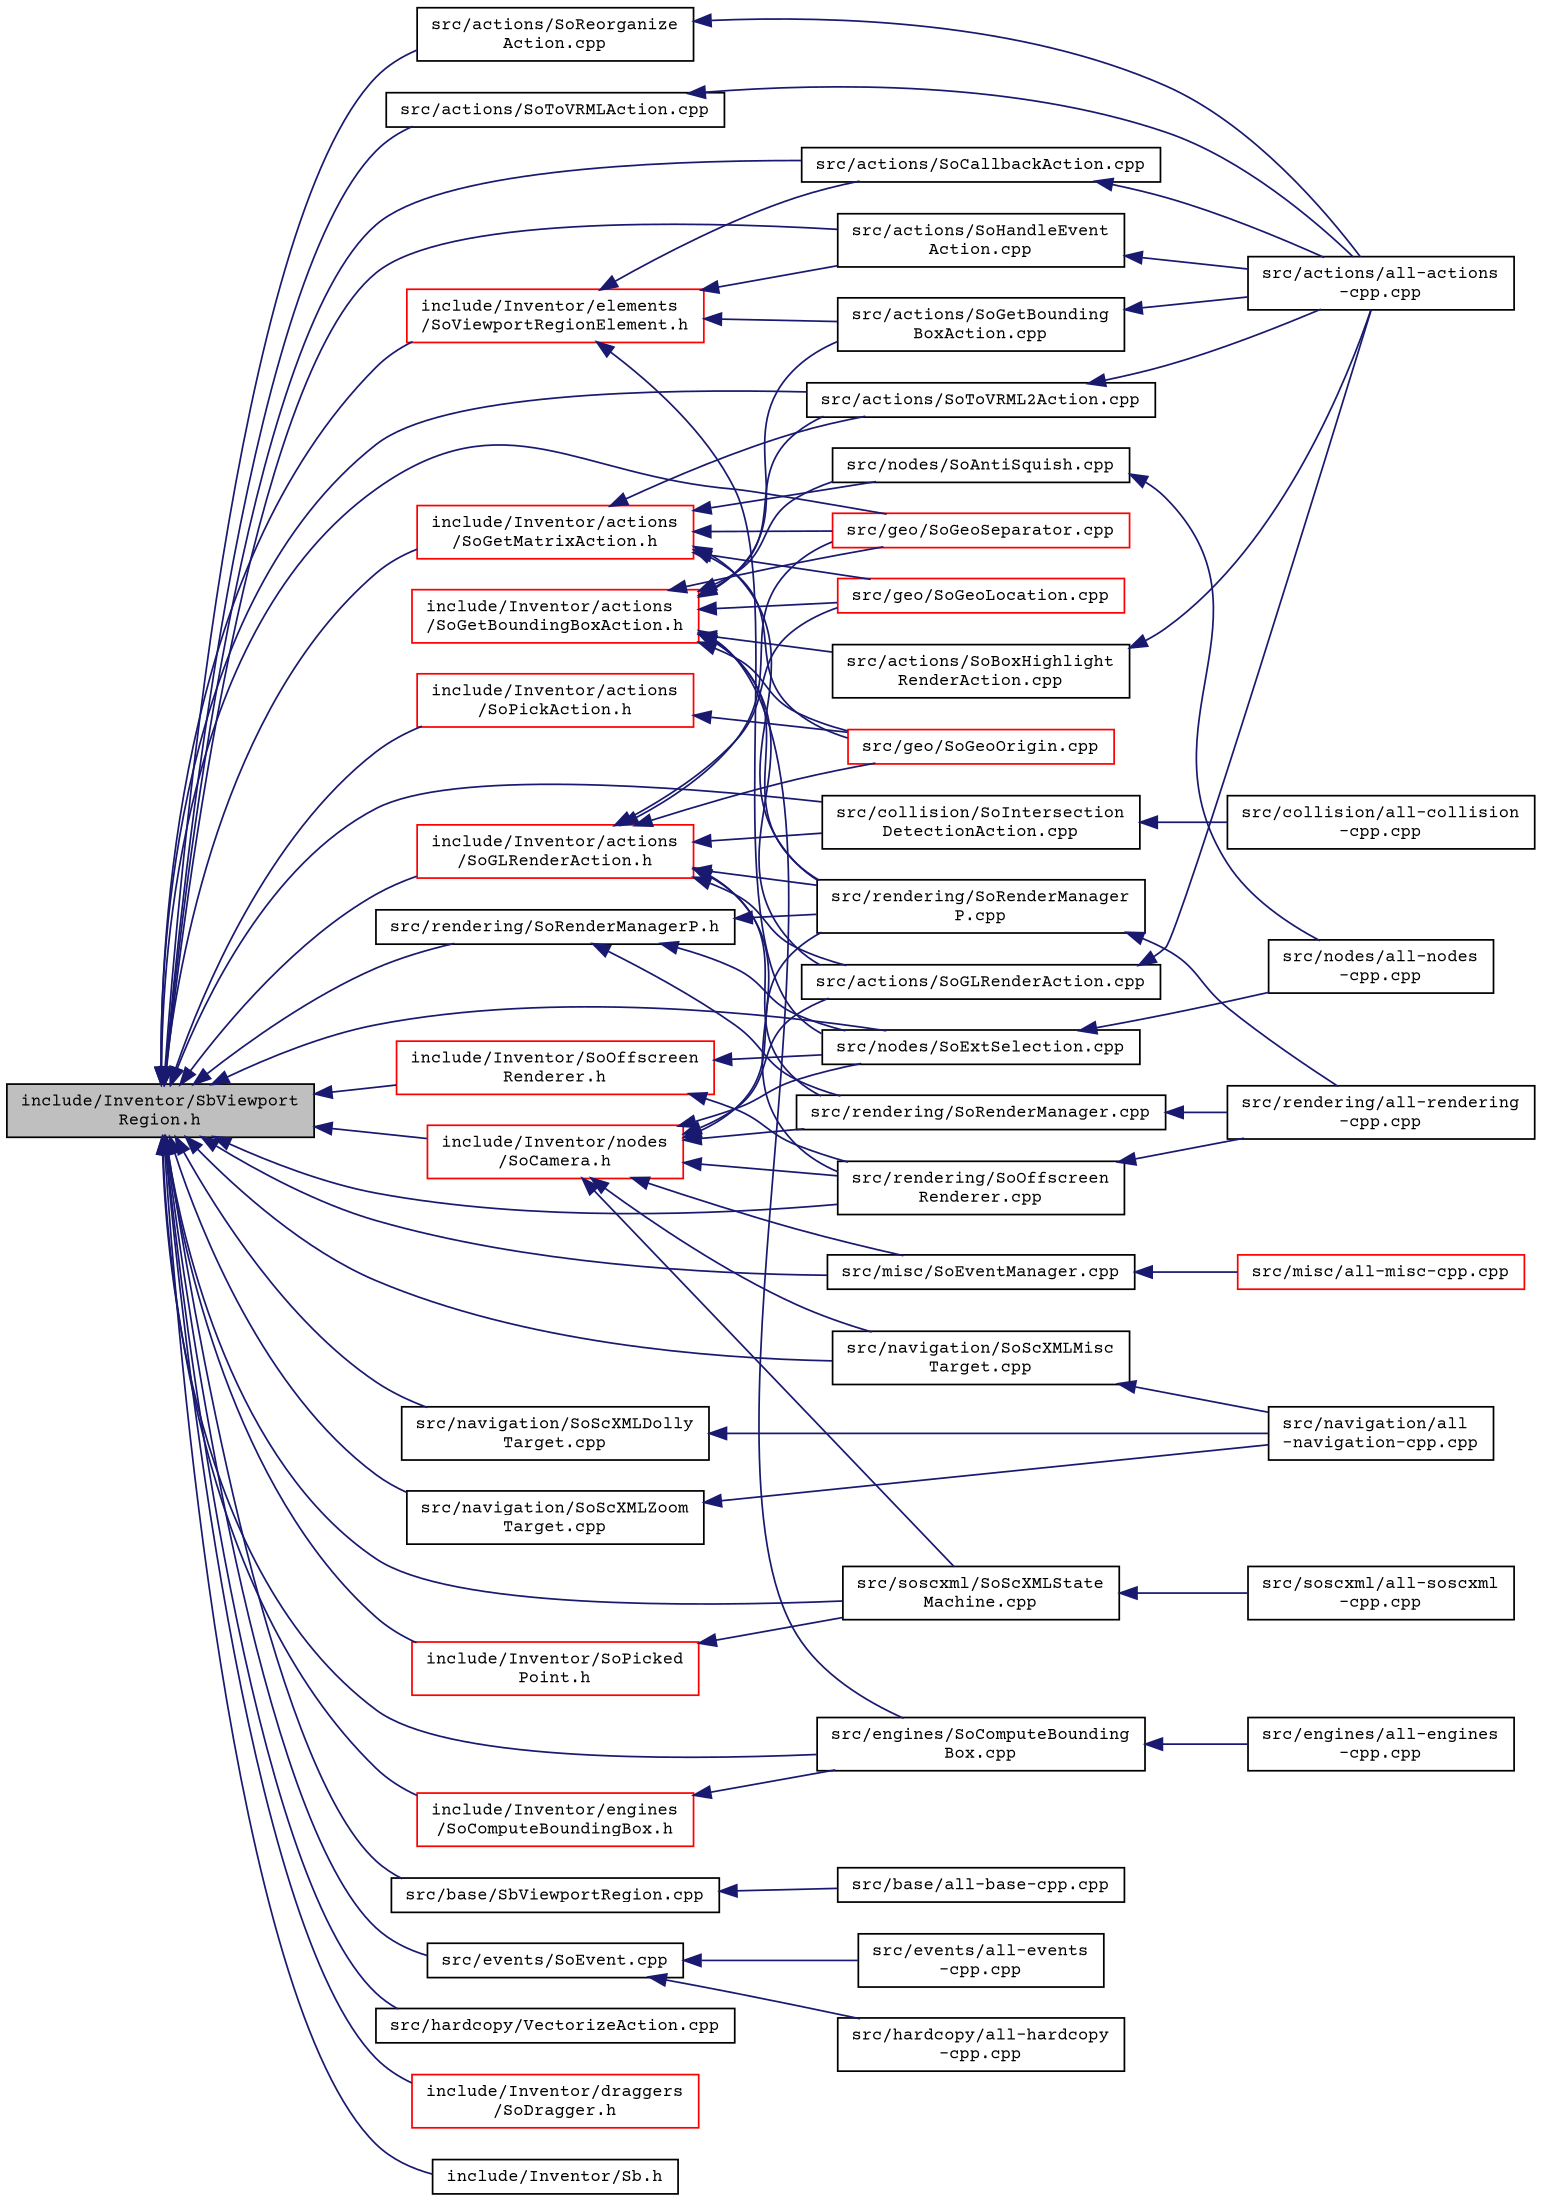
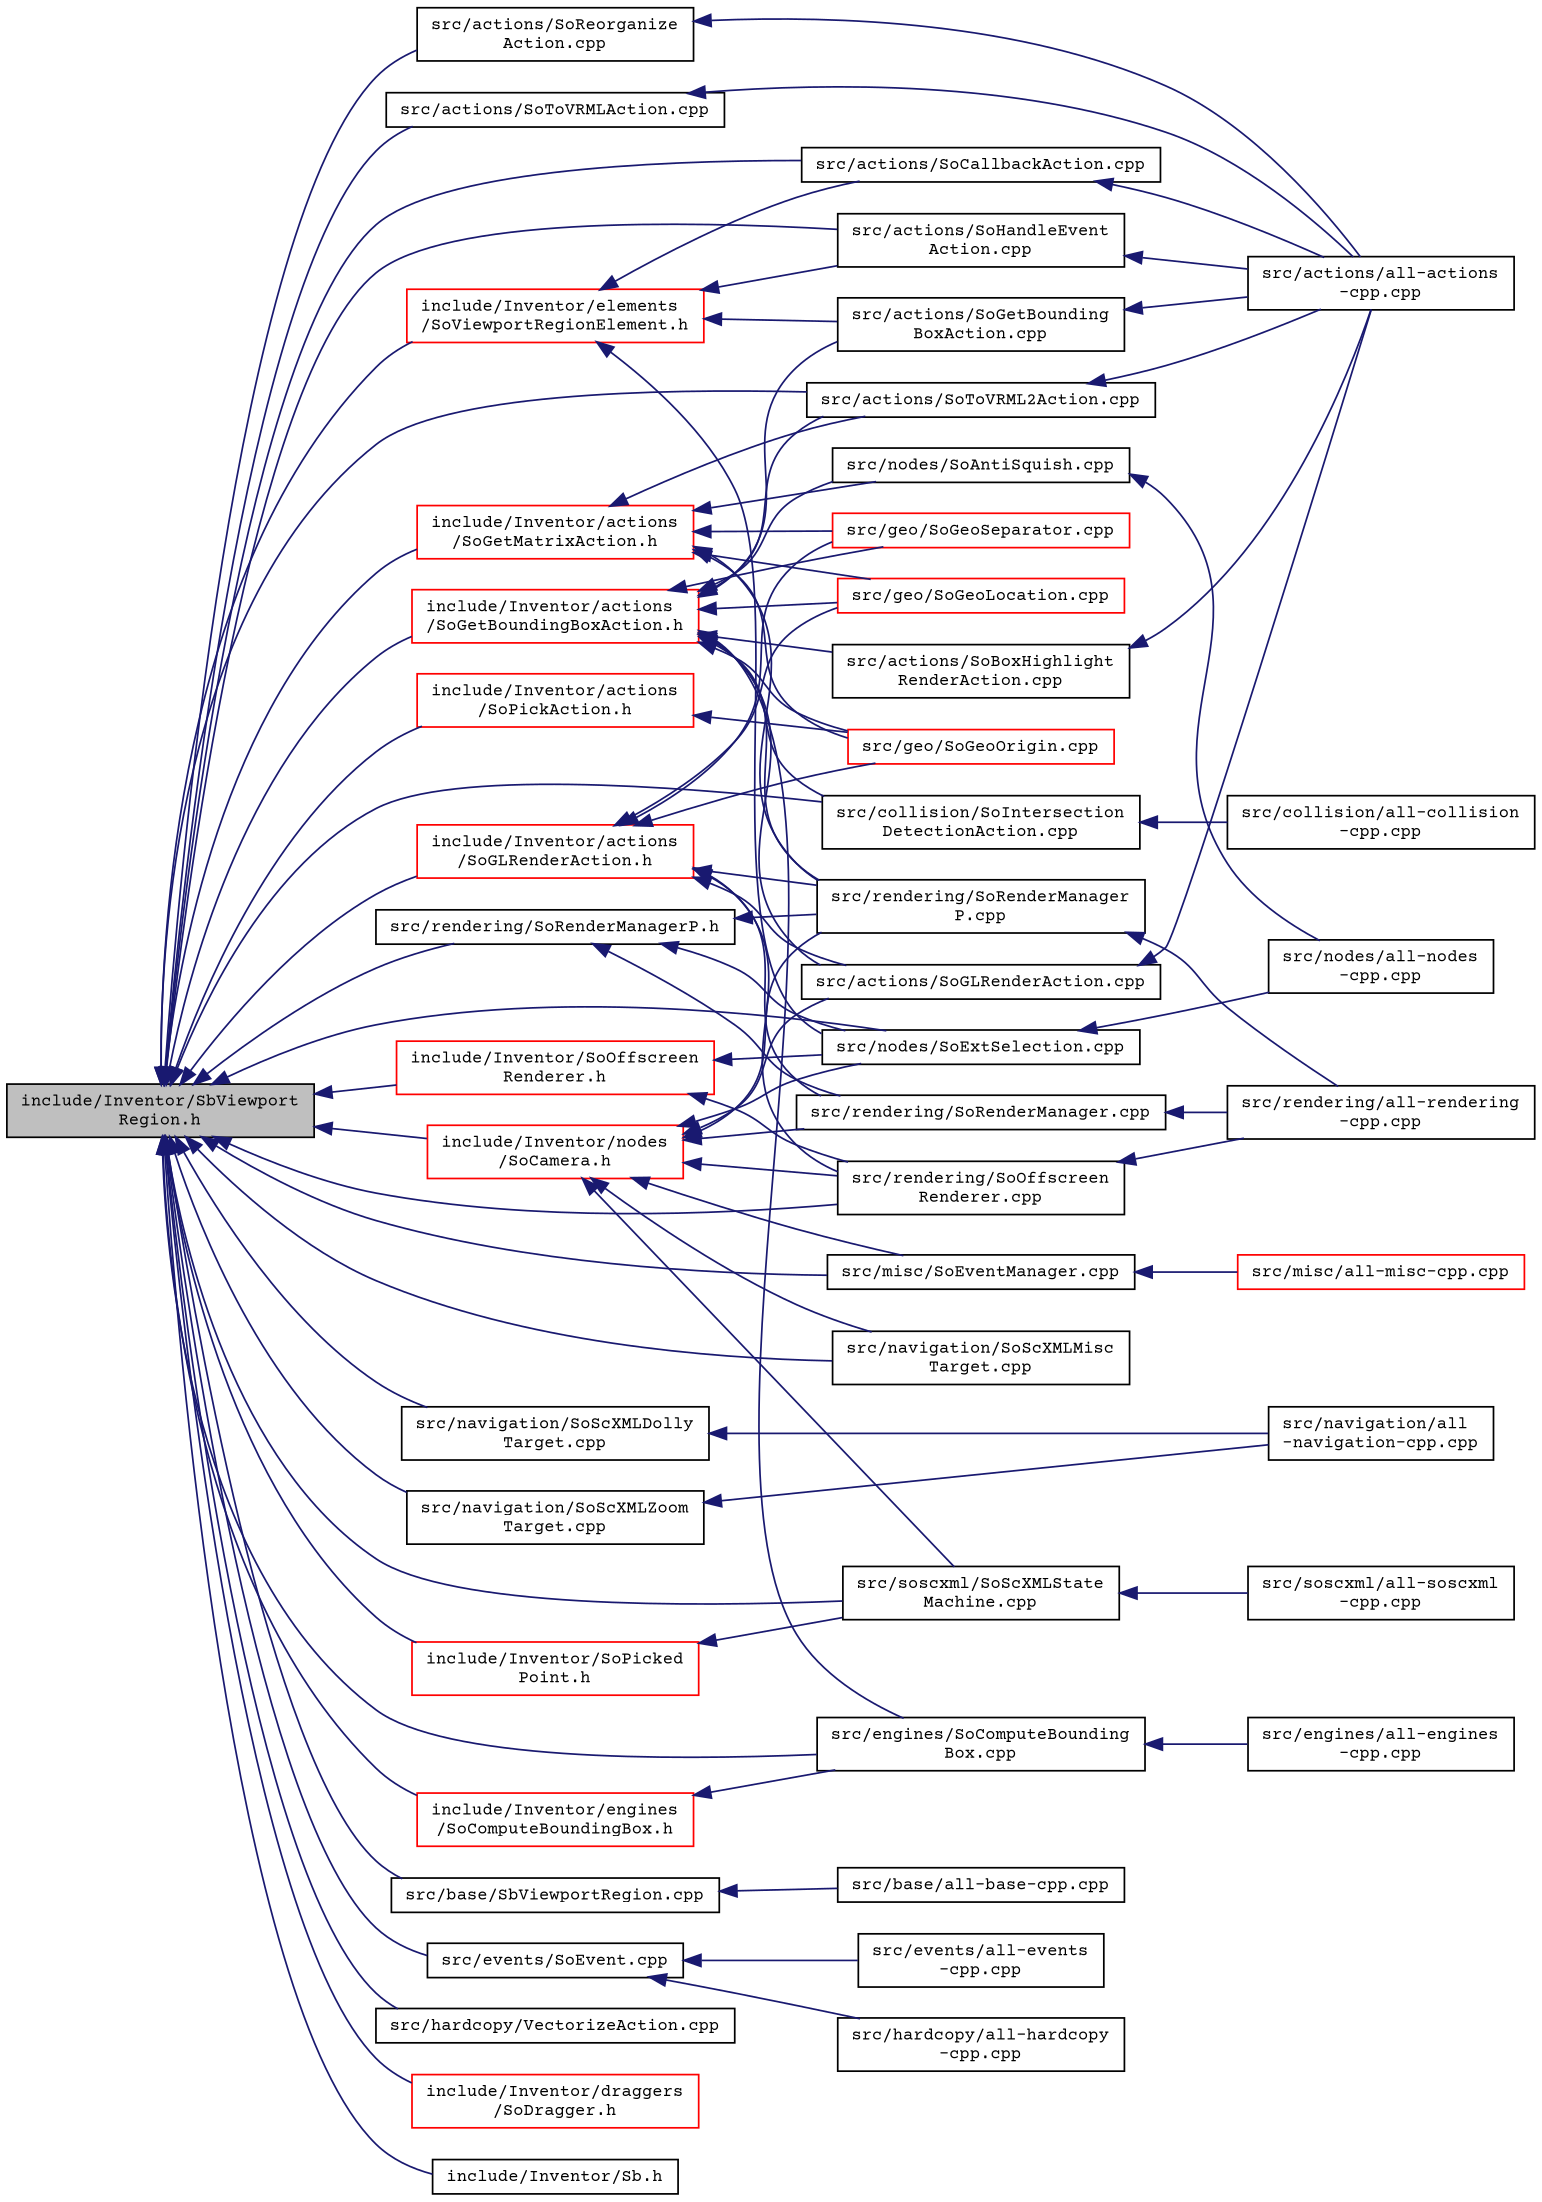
edge "src/geo/SoGeoSeparator.cpp" -> "include/Inventor/SbViewport Region.h": now "include/Inventor/actions /SoGetBoundingBoxAction.h" -> "include/Inventor/SbViewport Region.h"
edge "src/collision/SoIntersection DetectionAction.cpp" -> "include/Inventor/actions /SoGLRenderAction.h": now "src/collision/SoIntersection DetectionAction.cpp" -> "include/Inventor/actions /SoGetBoundingBoxAction.h"
edge "src/navigation/all -navigation-cpp.cpp" -> "src/navigation/SoScXMLMisc Target.cpp": removed
